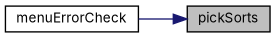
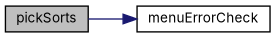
edge "menuErrorCheck" -> "pickSorts": reversed
